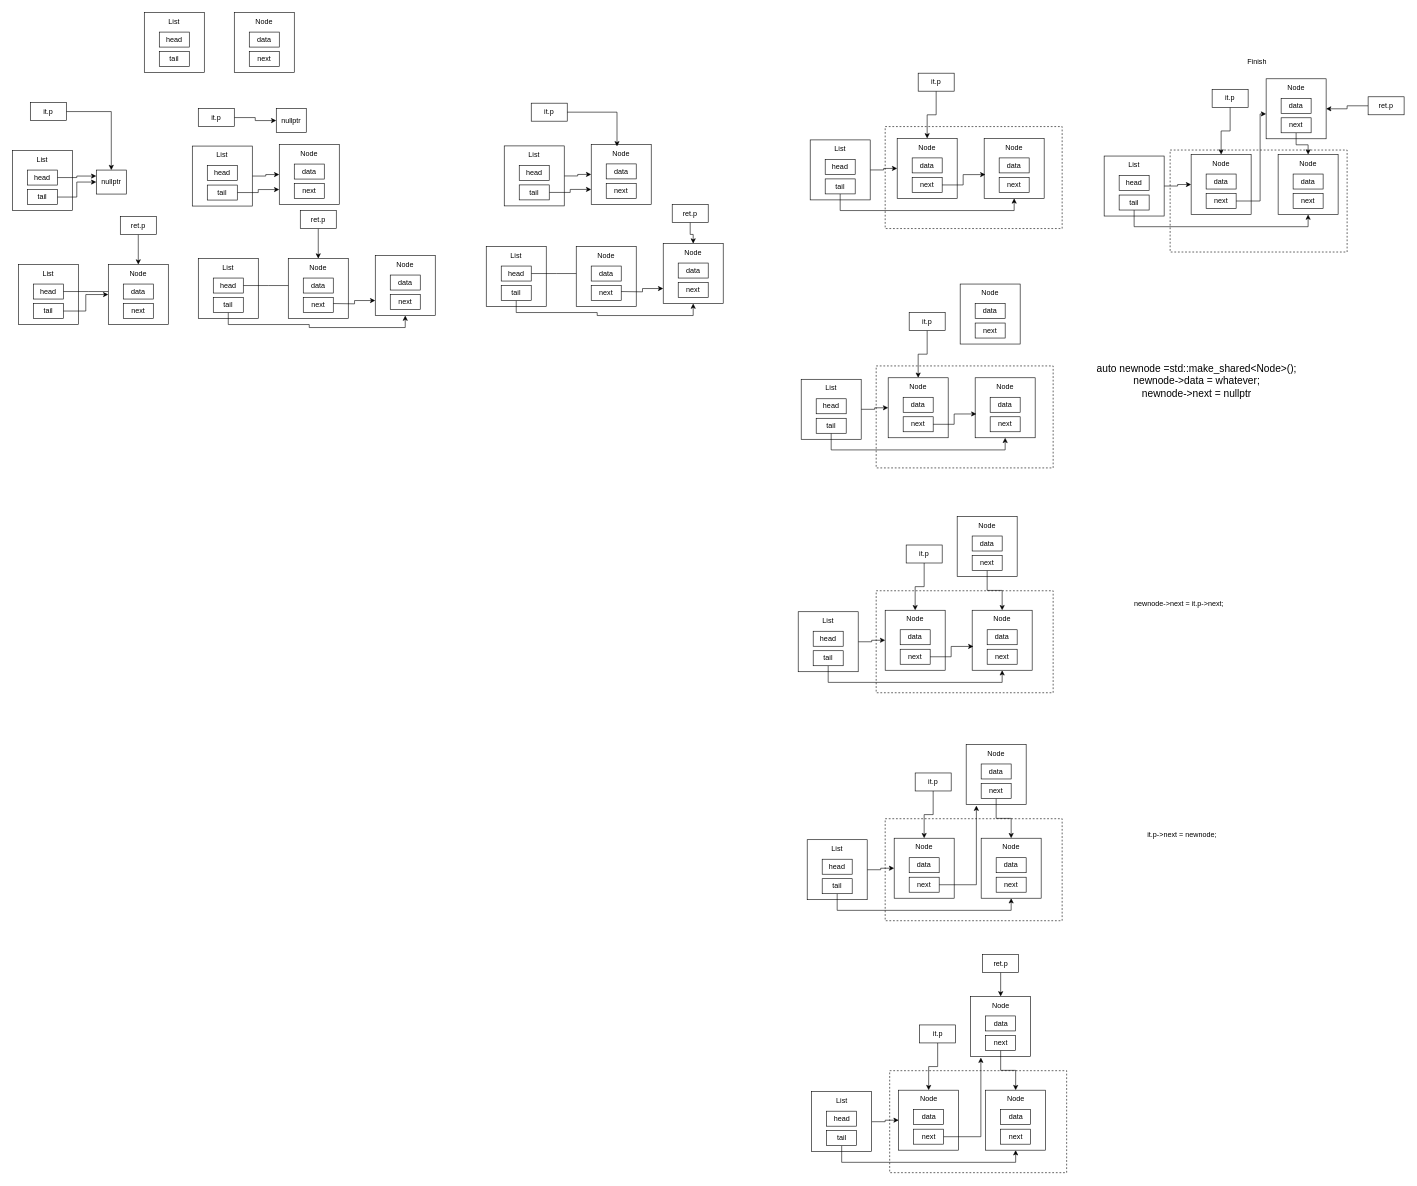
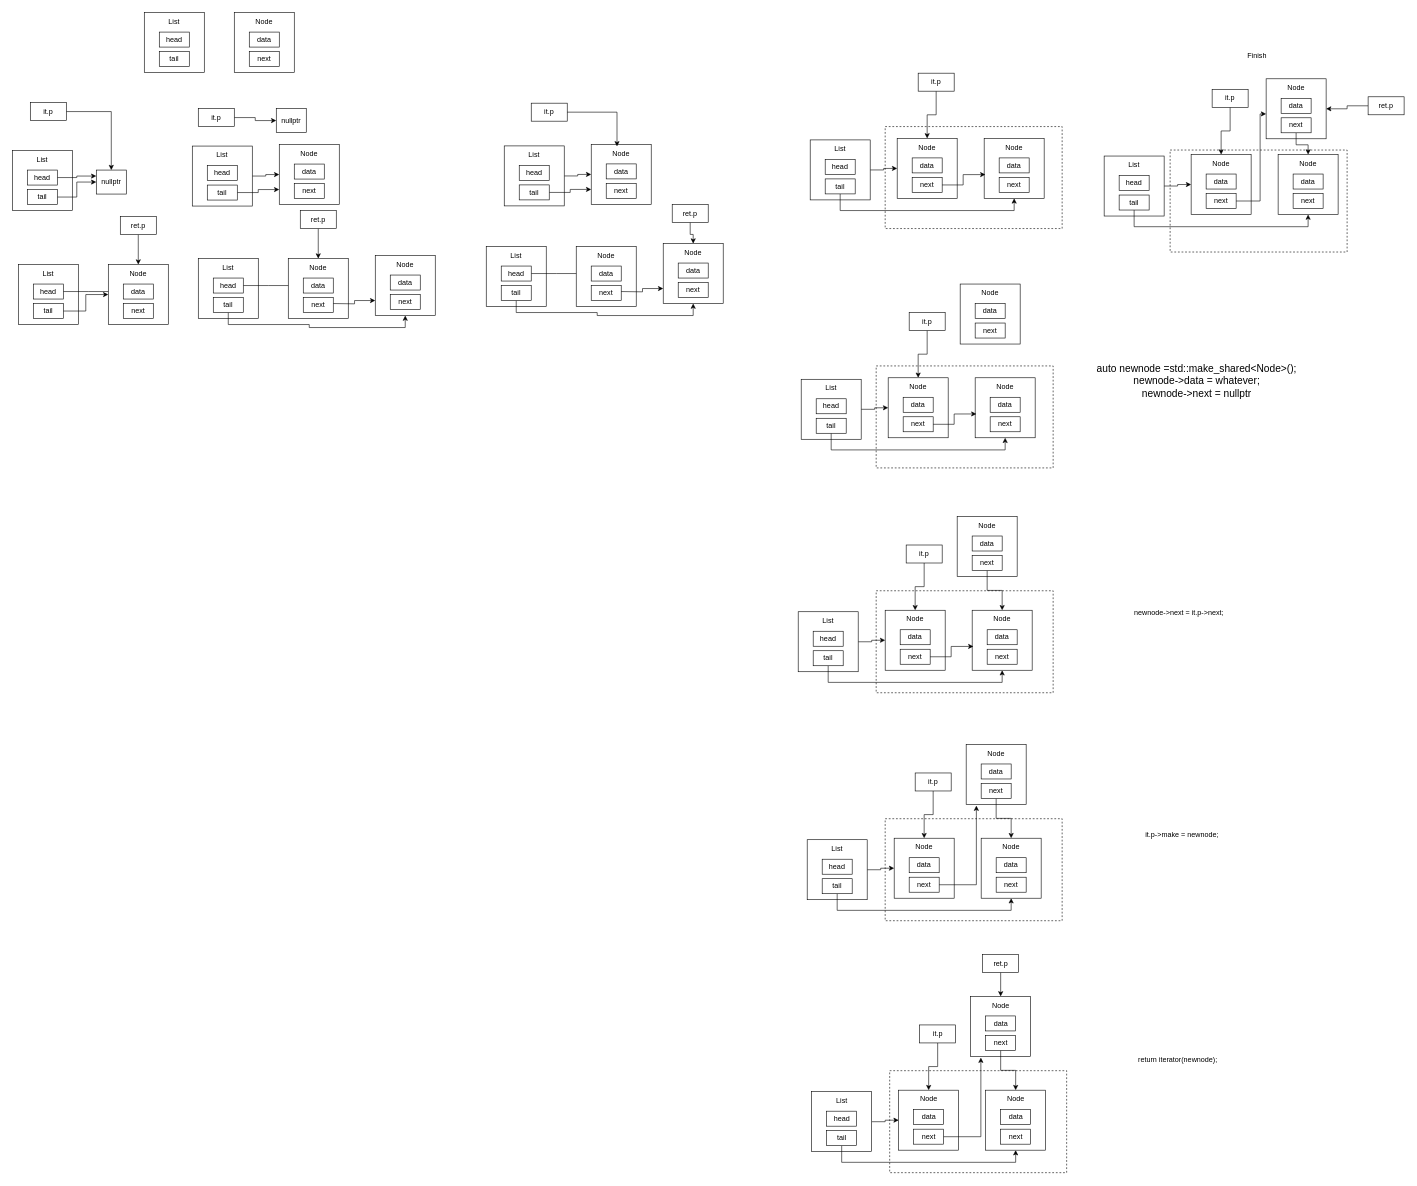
node "Finish": moved (1257, 62) -> (1257, 56)
node "newnode->next = it.p->next;": moved (1179, 603) -> (1179, 612)
node "it.p->next = newnode;": label "it.p->next = newnode;" -> "it.p->make = newnode;"
node "return iterator(newnode);": added
